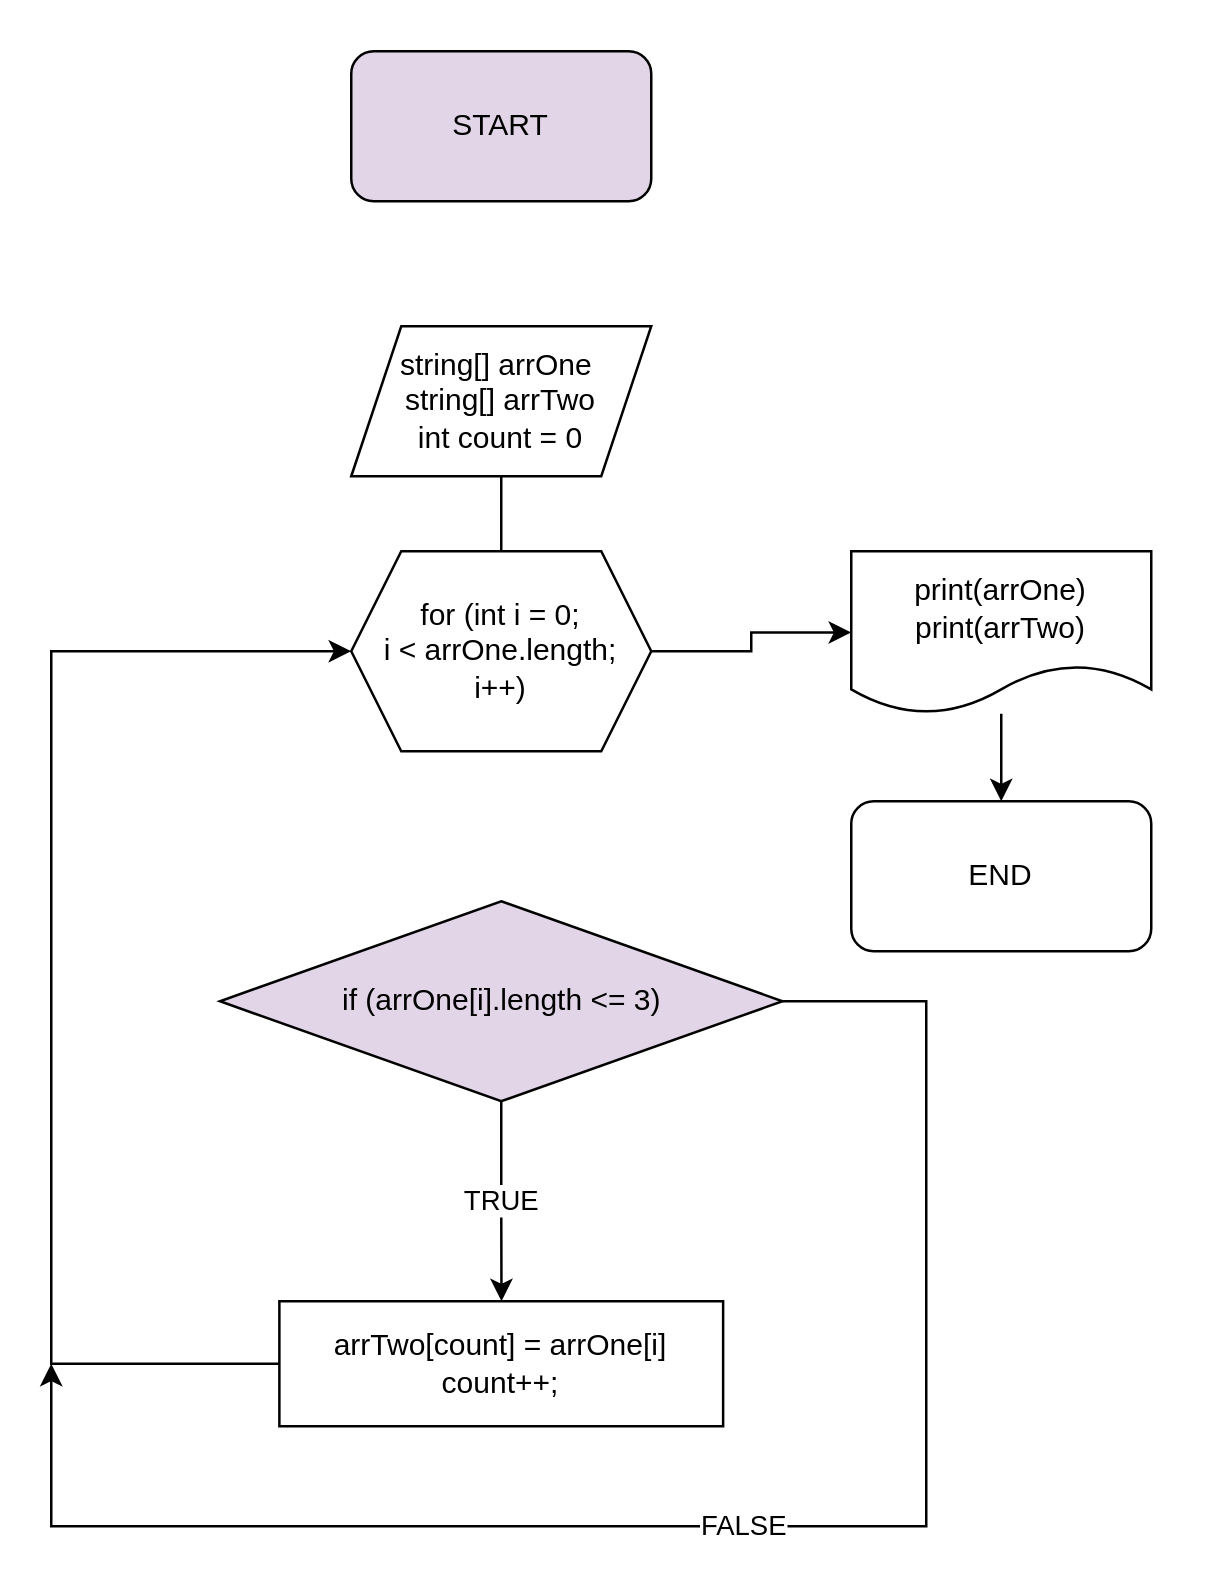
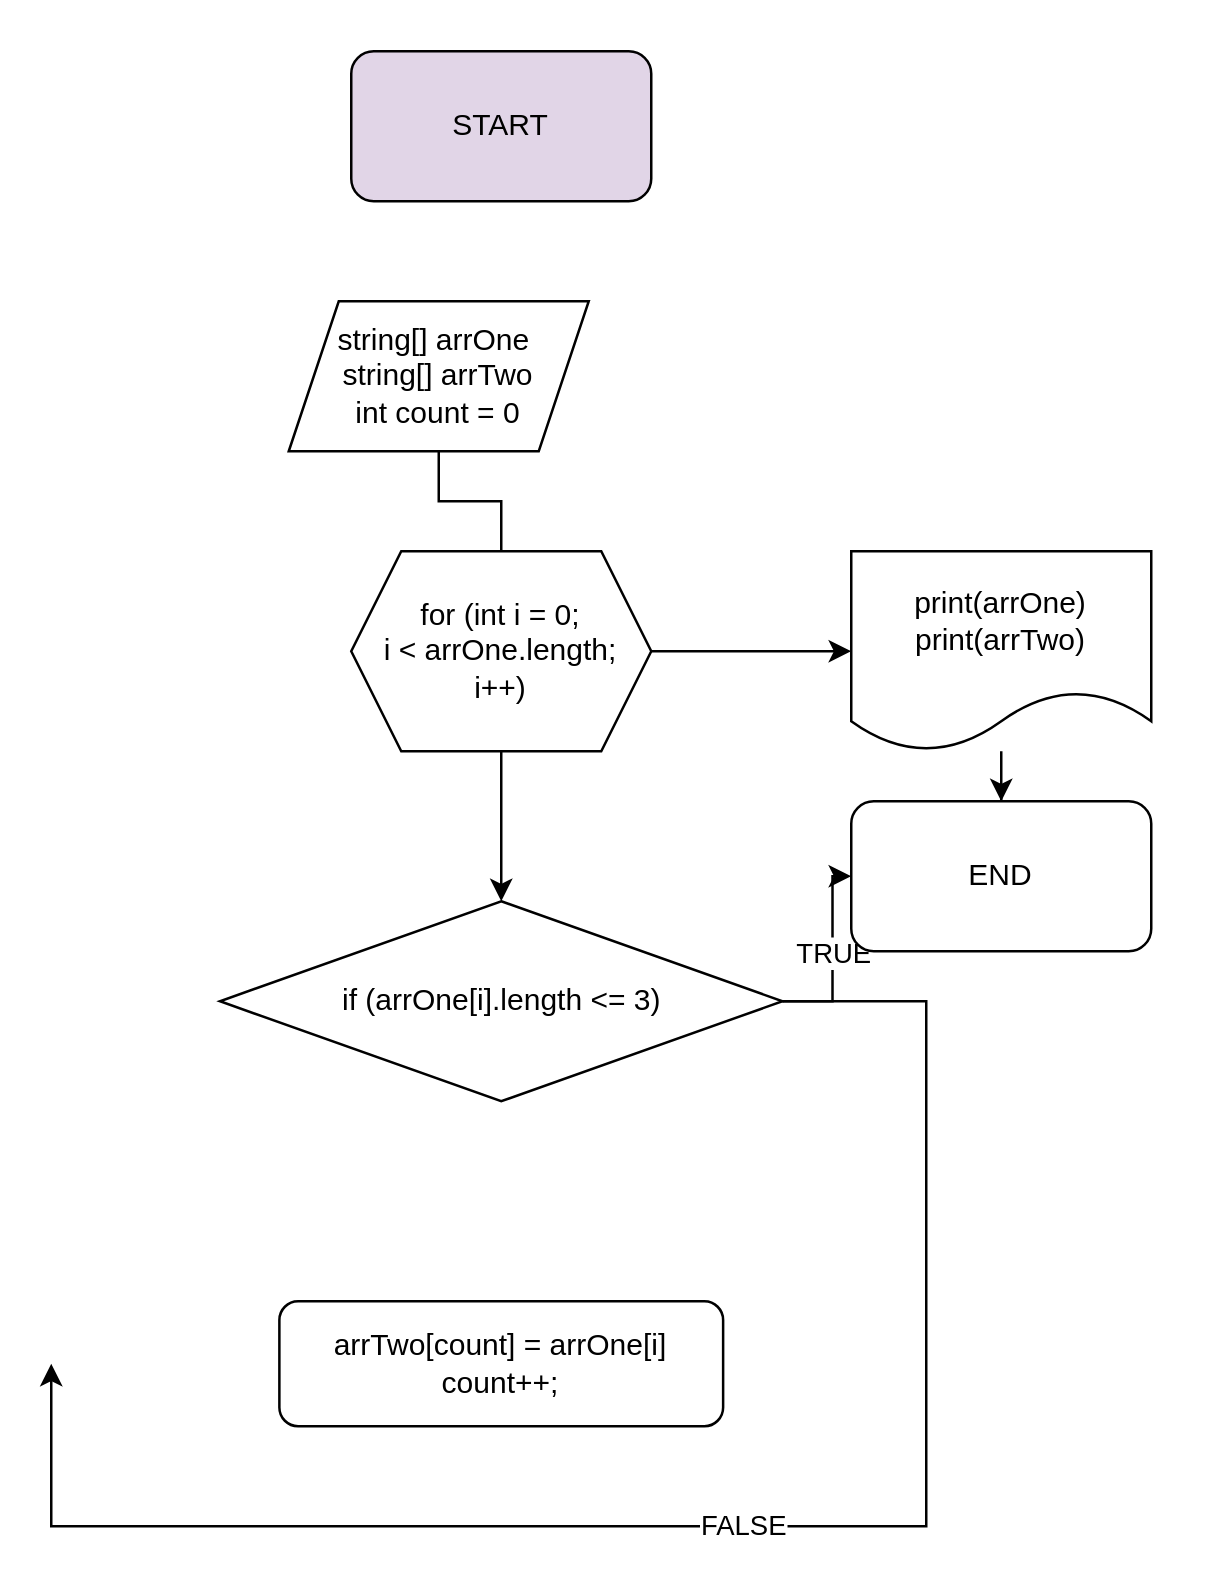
node "string[] arrOne string[] arrTwo int count = 0": moved (501, 401) -> (439, 376)
node "print(arrOne) print(arrTwo)": size 300x163 -> 300x200
edge "for (int i = 0; i < arrOne.length; i++)" -> "if (arrOne[i].length <= 3)": added
edge "arrTwo[count] = arrOne[i] count++;" -> "for (int i = 0; i < arrOne.length; i++)": removed
node "if (arrOne[i].length <= 3)": fillcolor #e1d5e7 -> #ffffff
edge "if (arrOne[i].length <= 3)" -> "arrTwo[count] = arrOne[i] count++;": now "if (arrOne[i].length <= 3)" -> "END"
node "arrTwo[count] = arrOne[i] count++;": shape rectangle -> rounded rectangle
